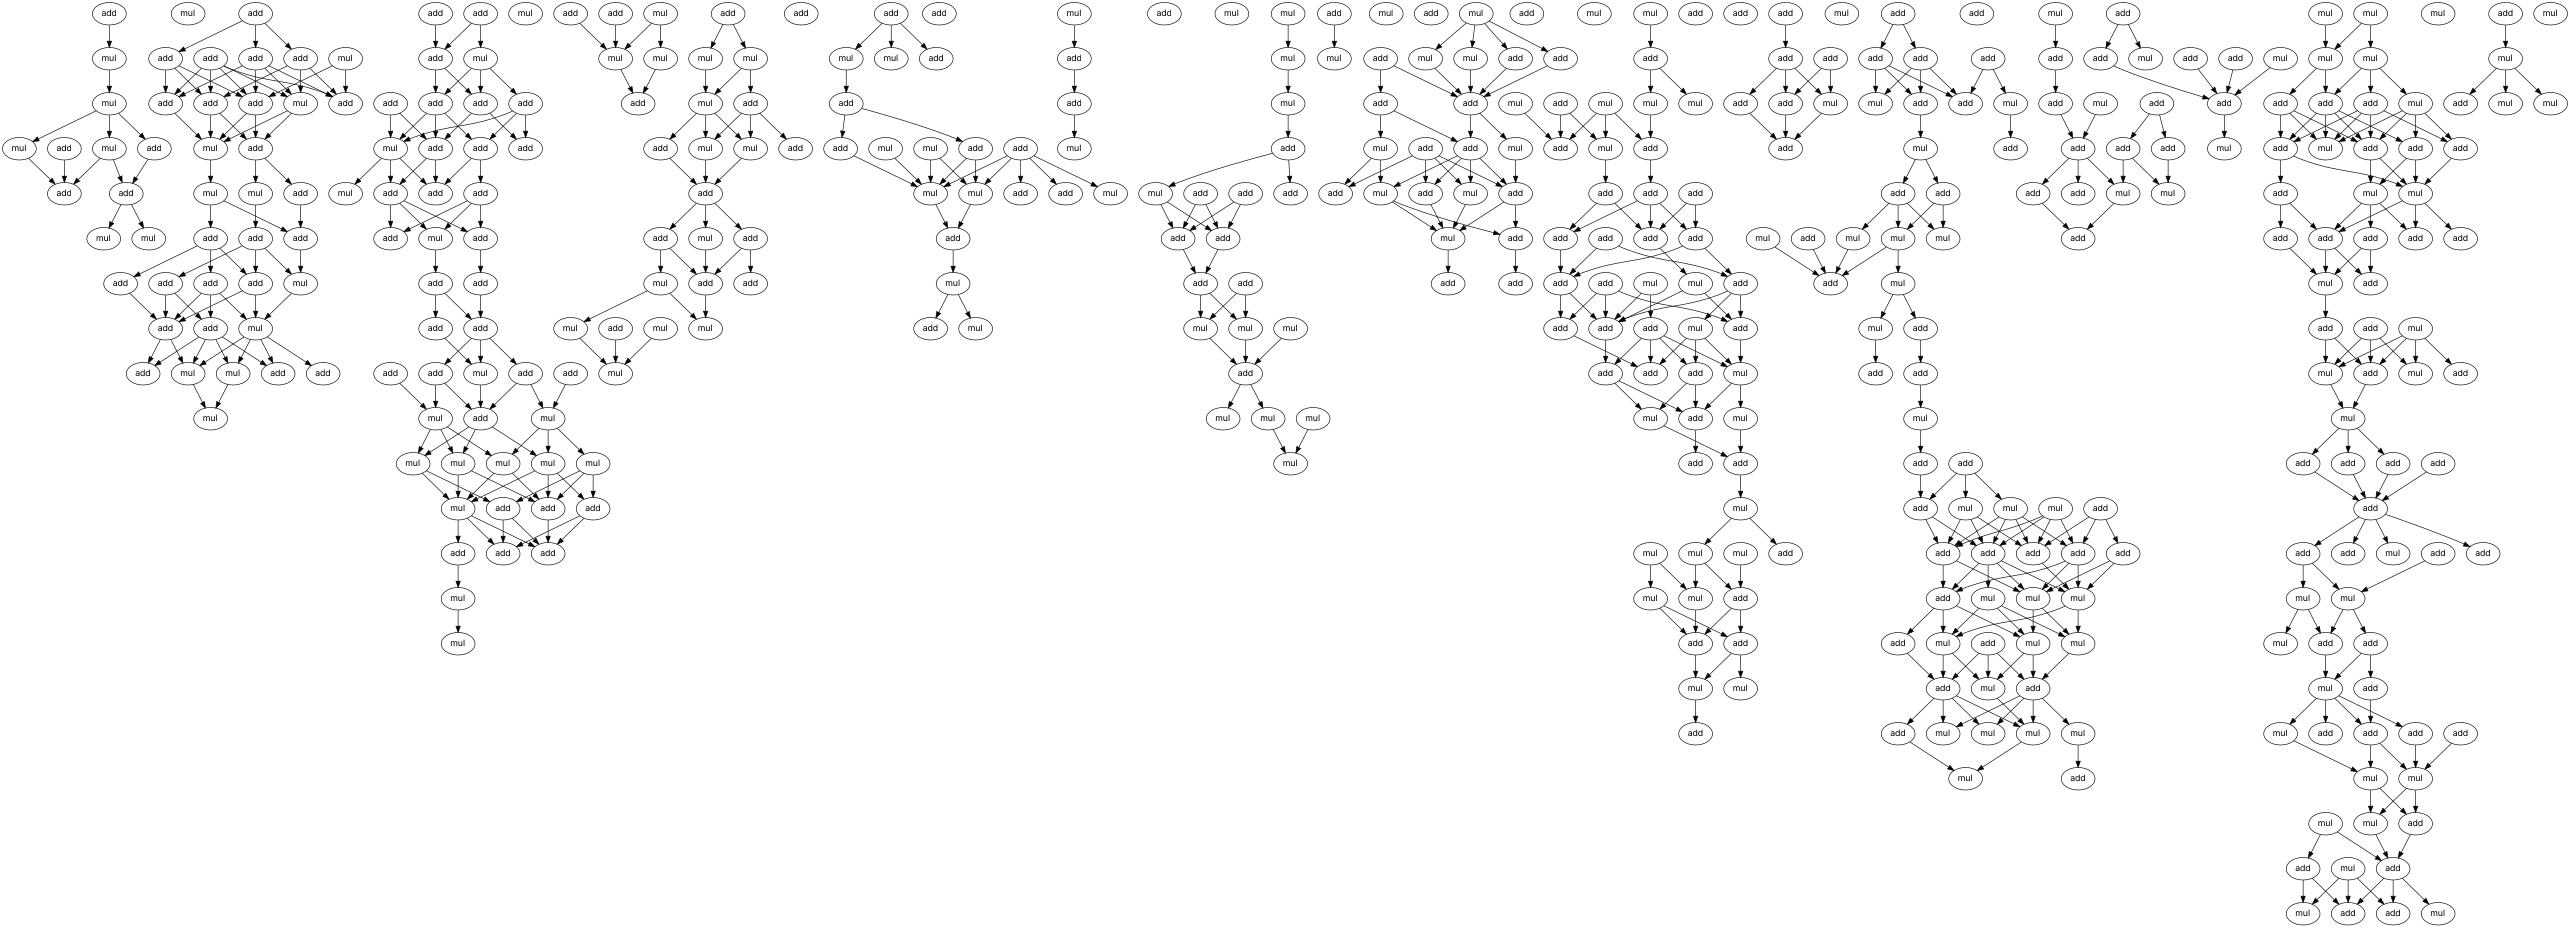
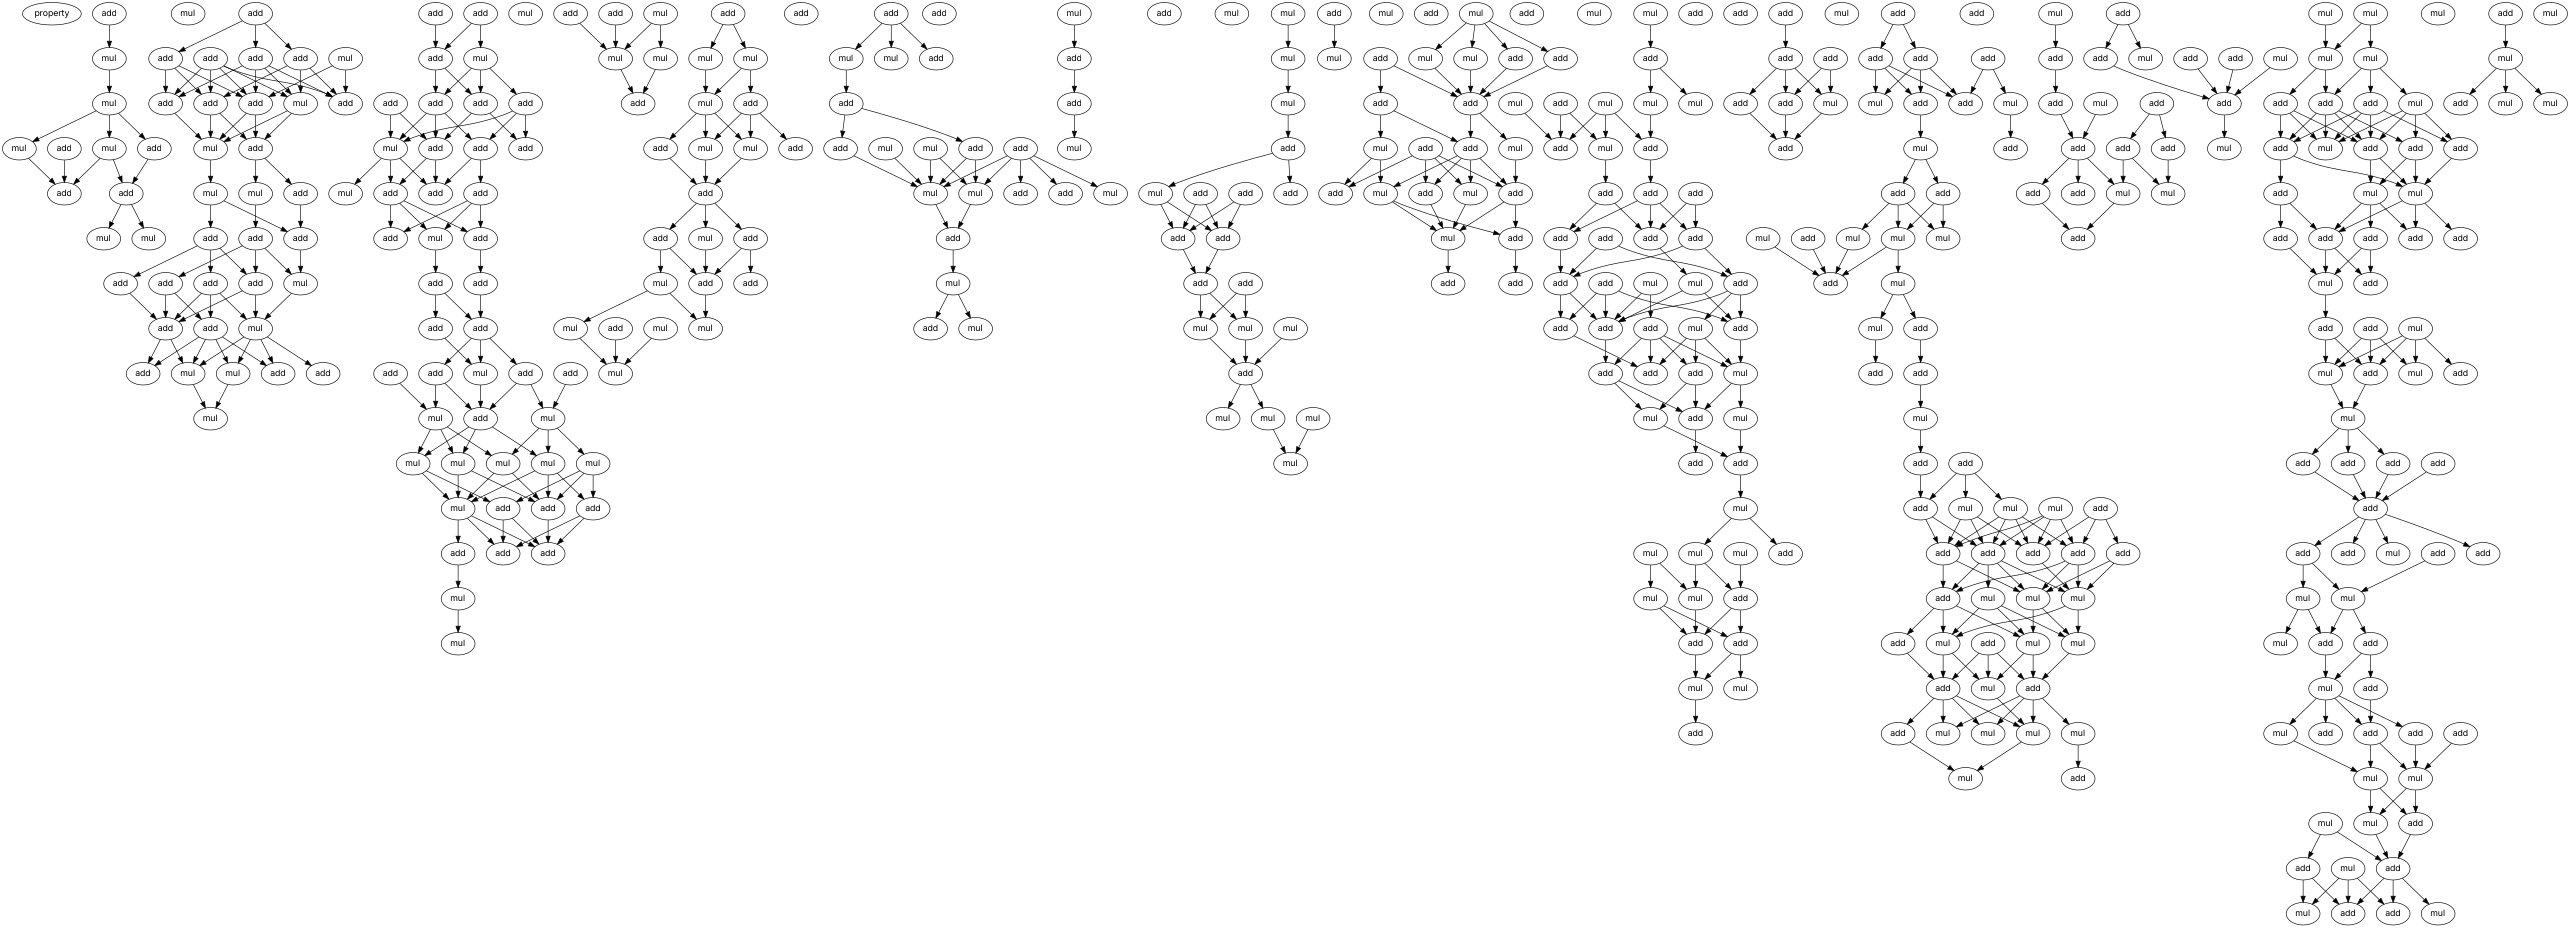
node "property": added
